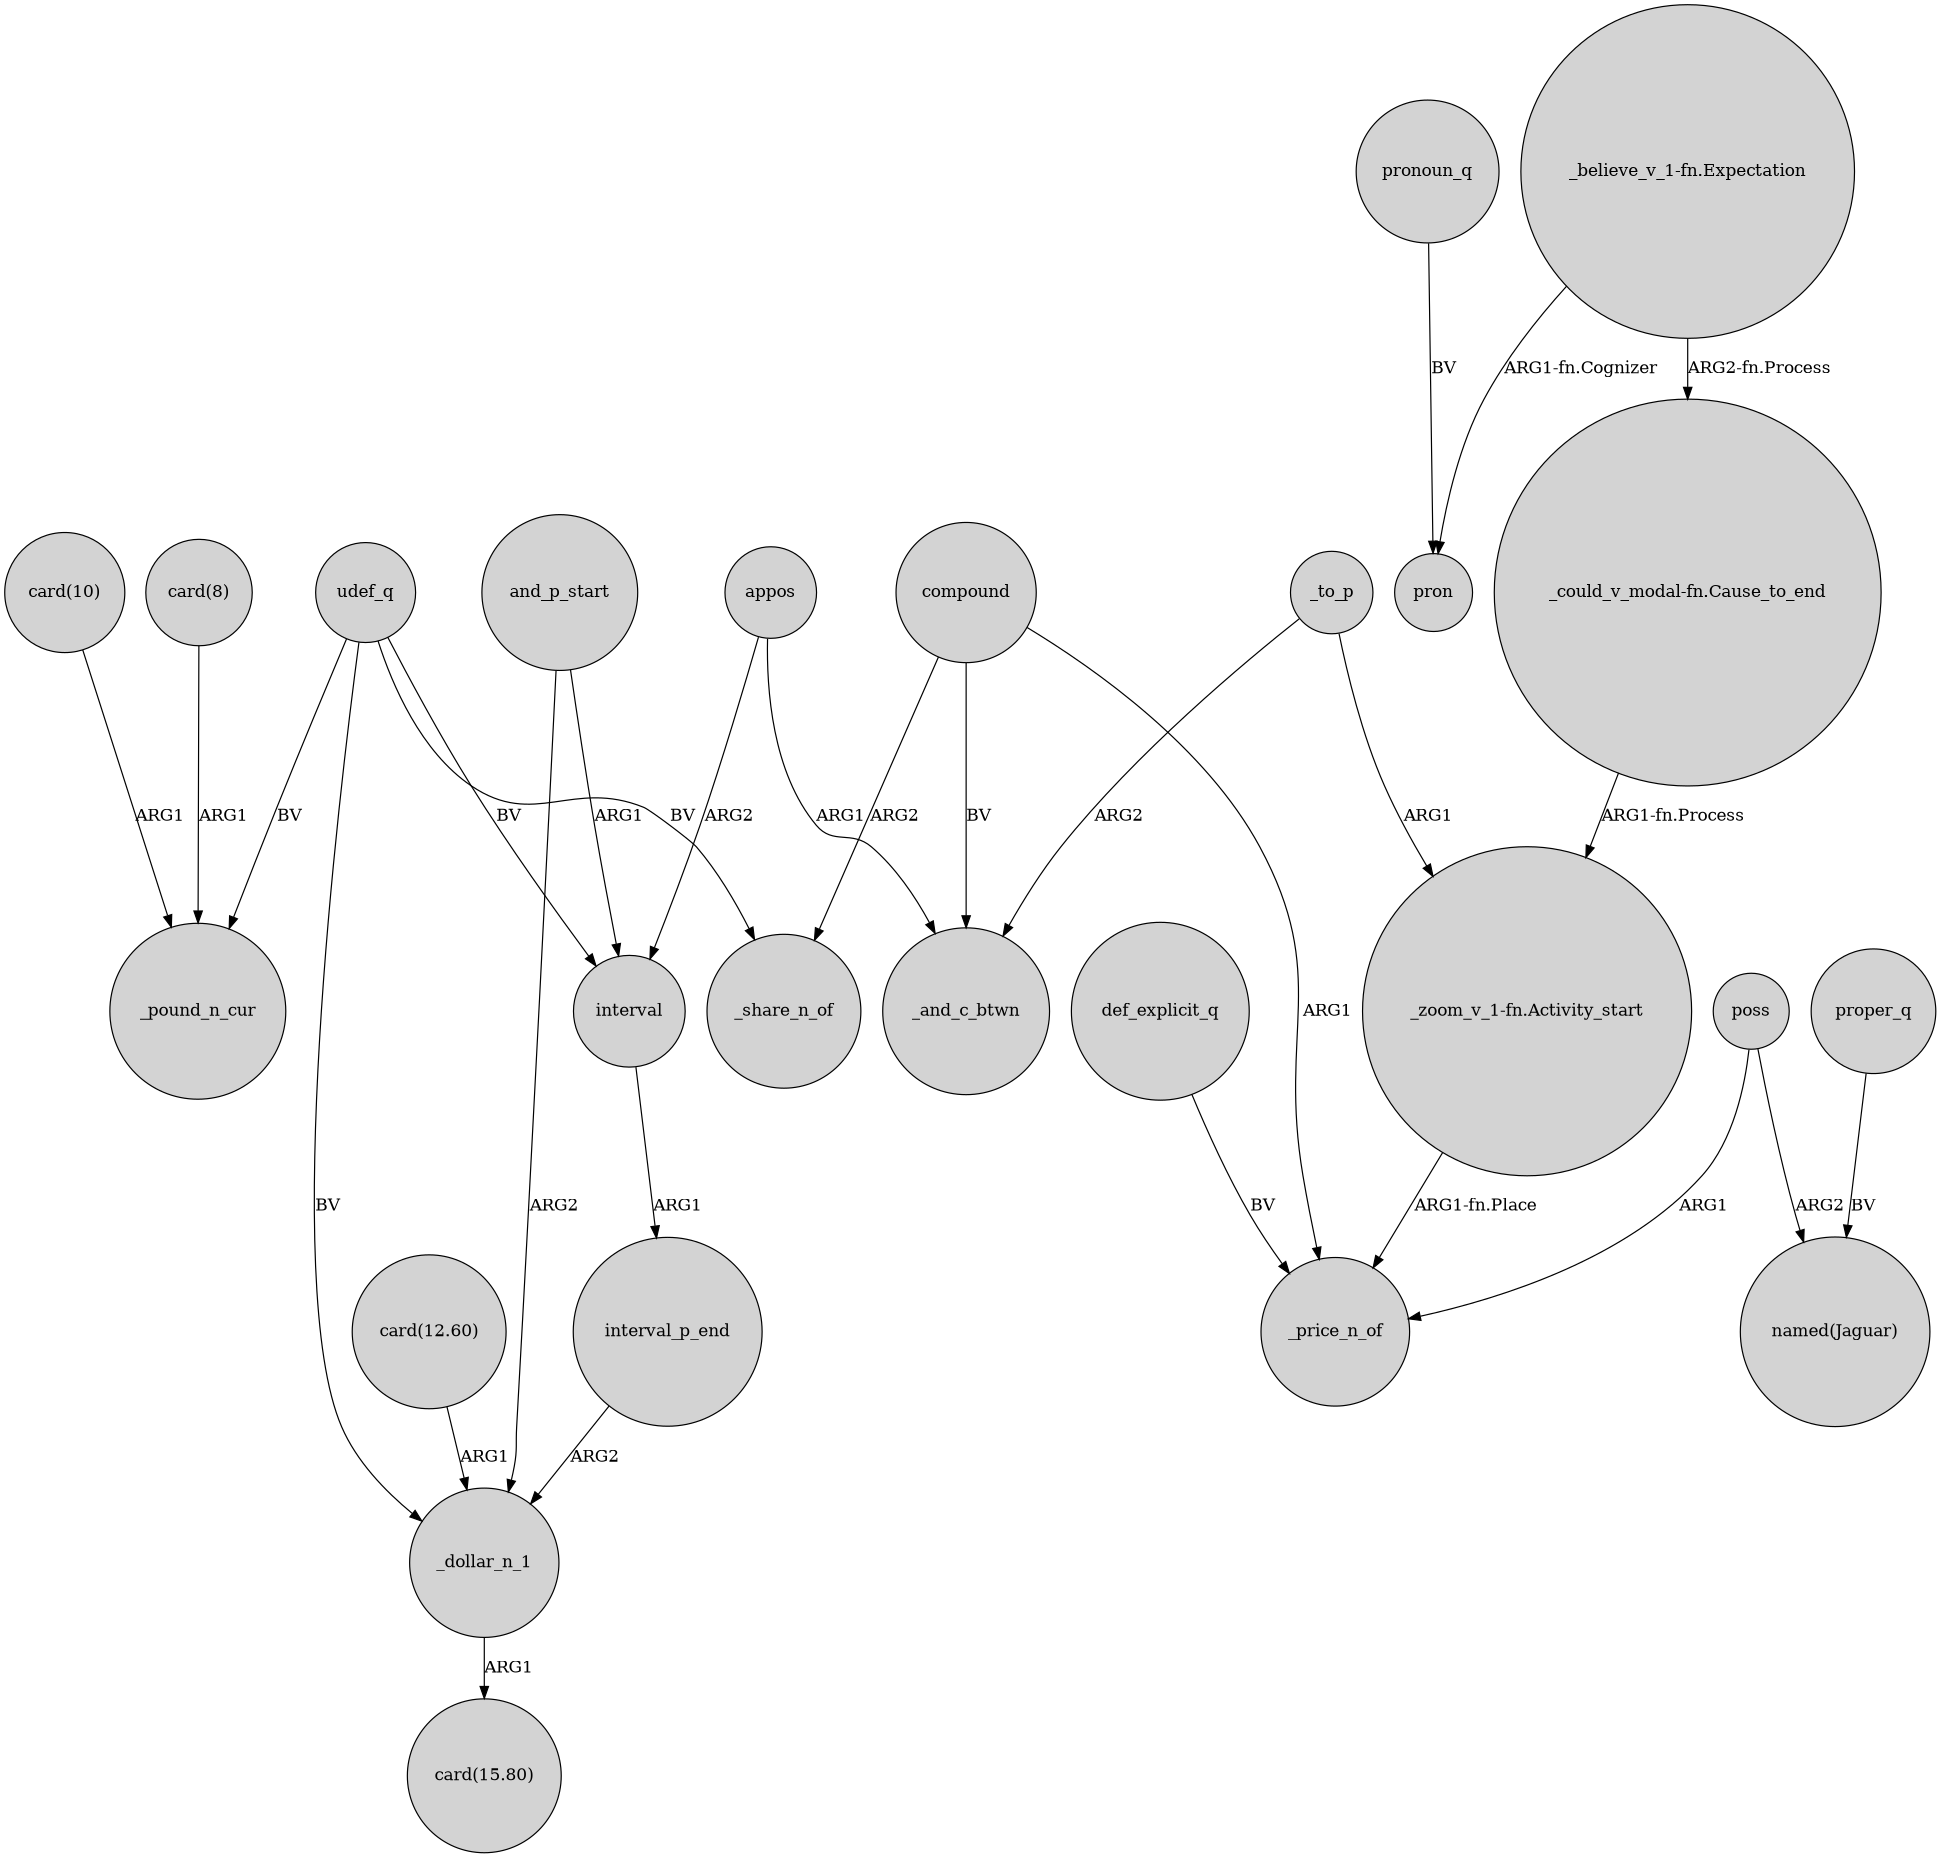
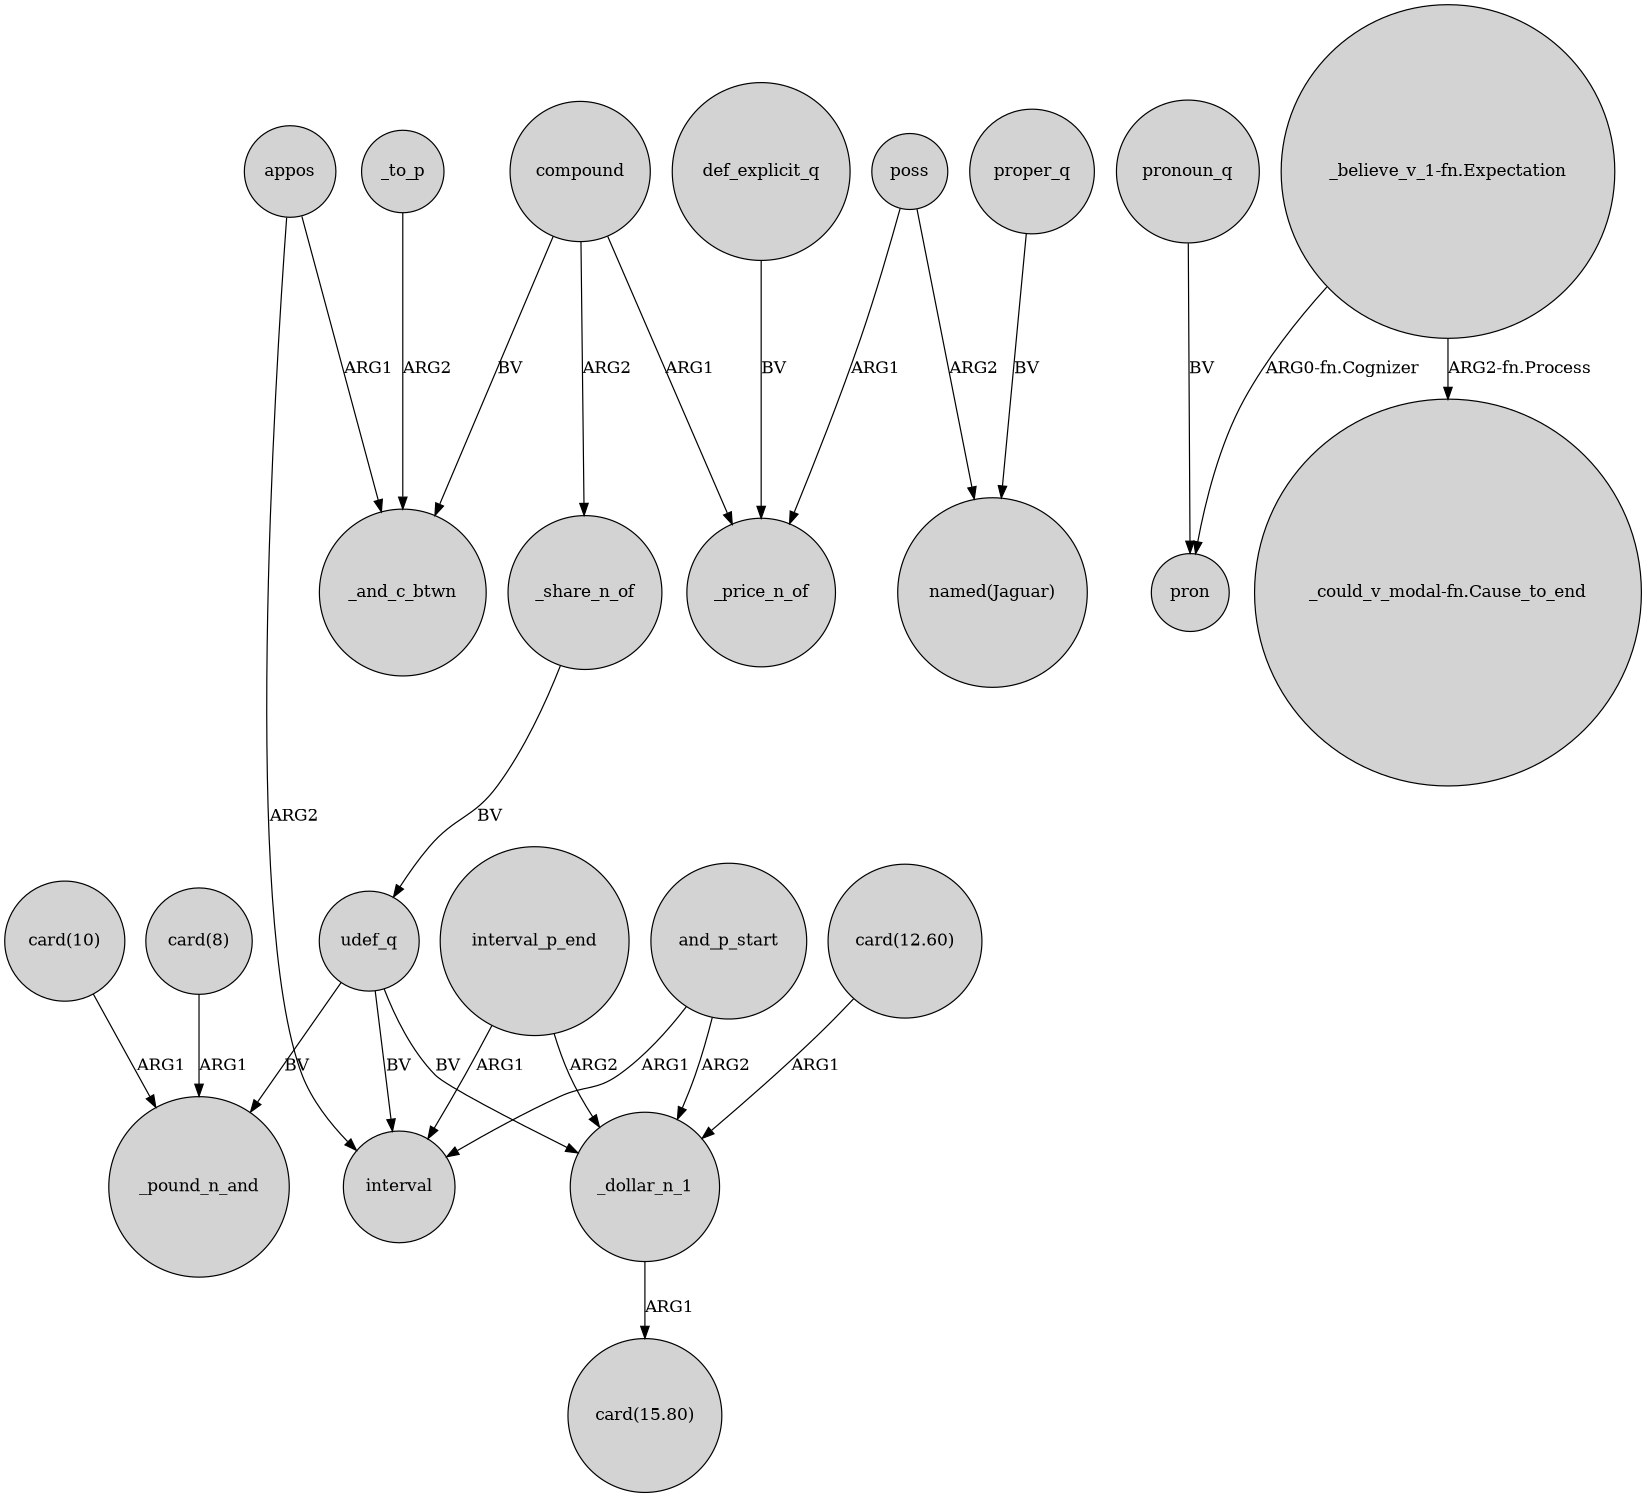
edge "_believe_v_1-fn.Expectation" -> "pron": label "ARG1-fn.Cognizer" -> "ARG0-fn.Cognizer"
edge "udef_q" -> "_share_n_of": reversed
node "_pound_n_cur": label "_pound_n_cur" -> "_pound_n_and"
node "_zoom_v_1-fn.Activity_start": removed
edge "interval" -> "interval_p_end": reversed
